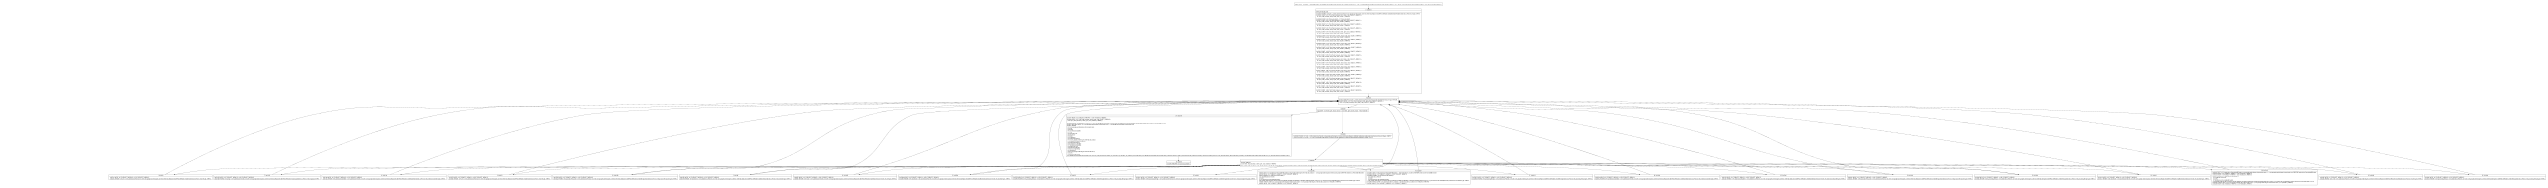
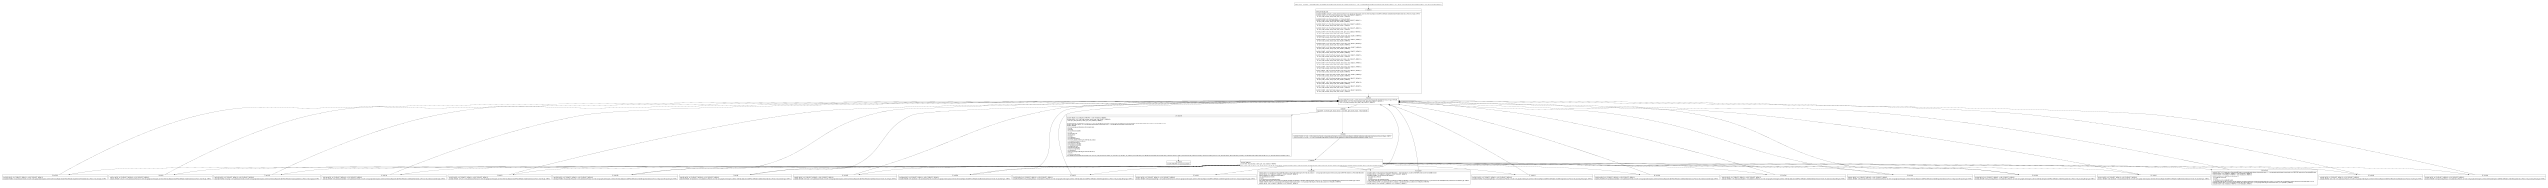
node "5: 0x0036": added
